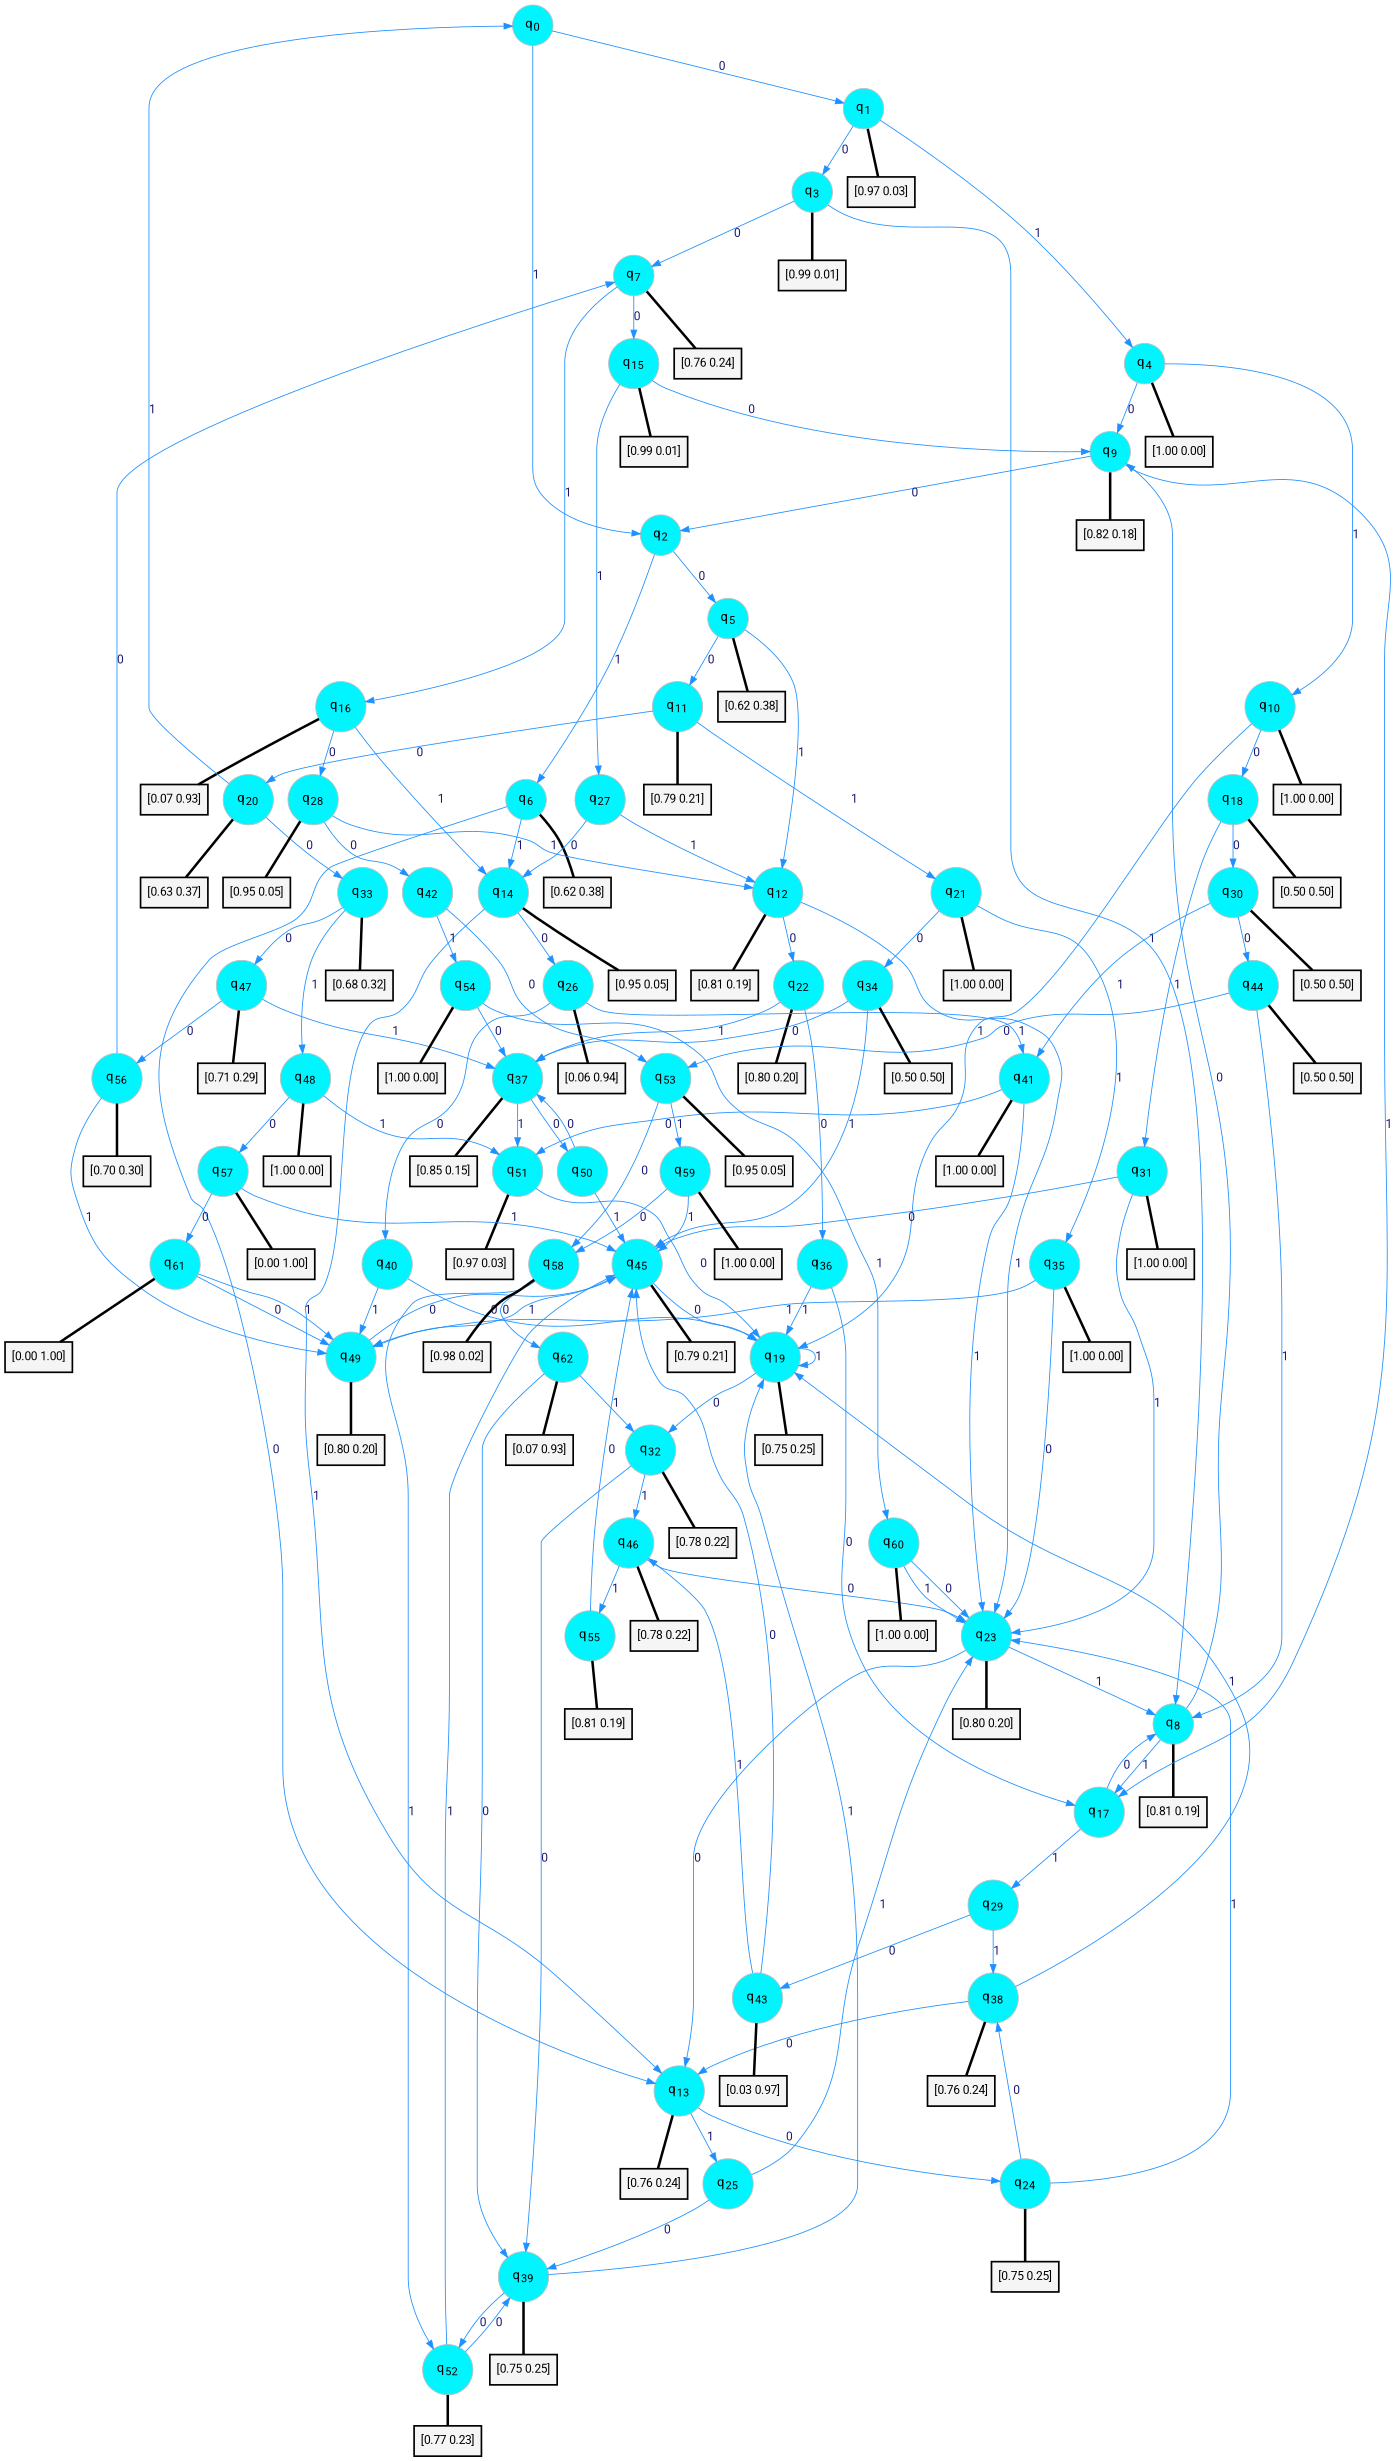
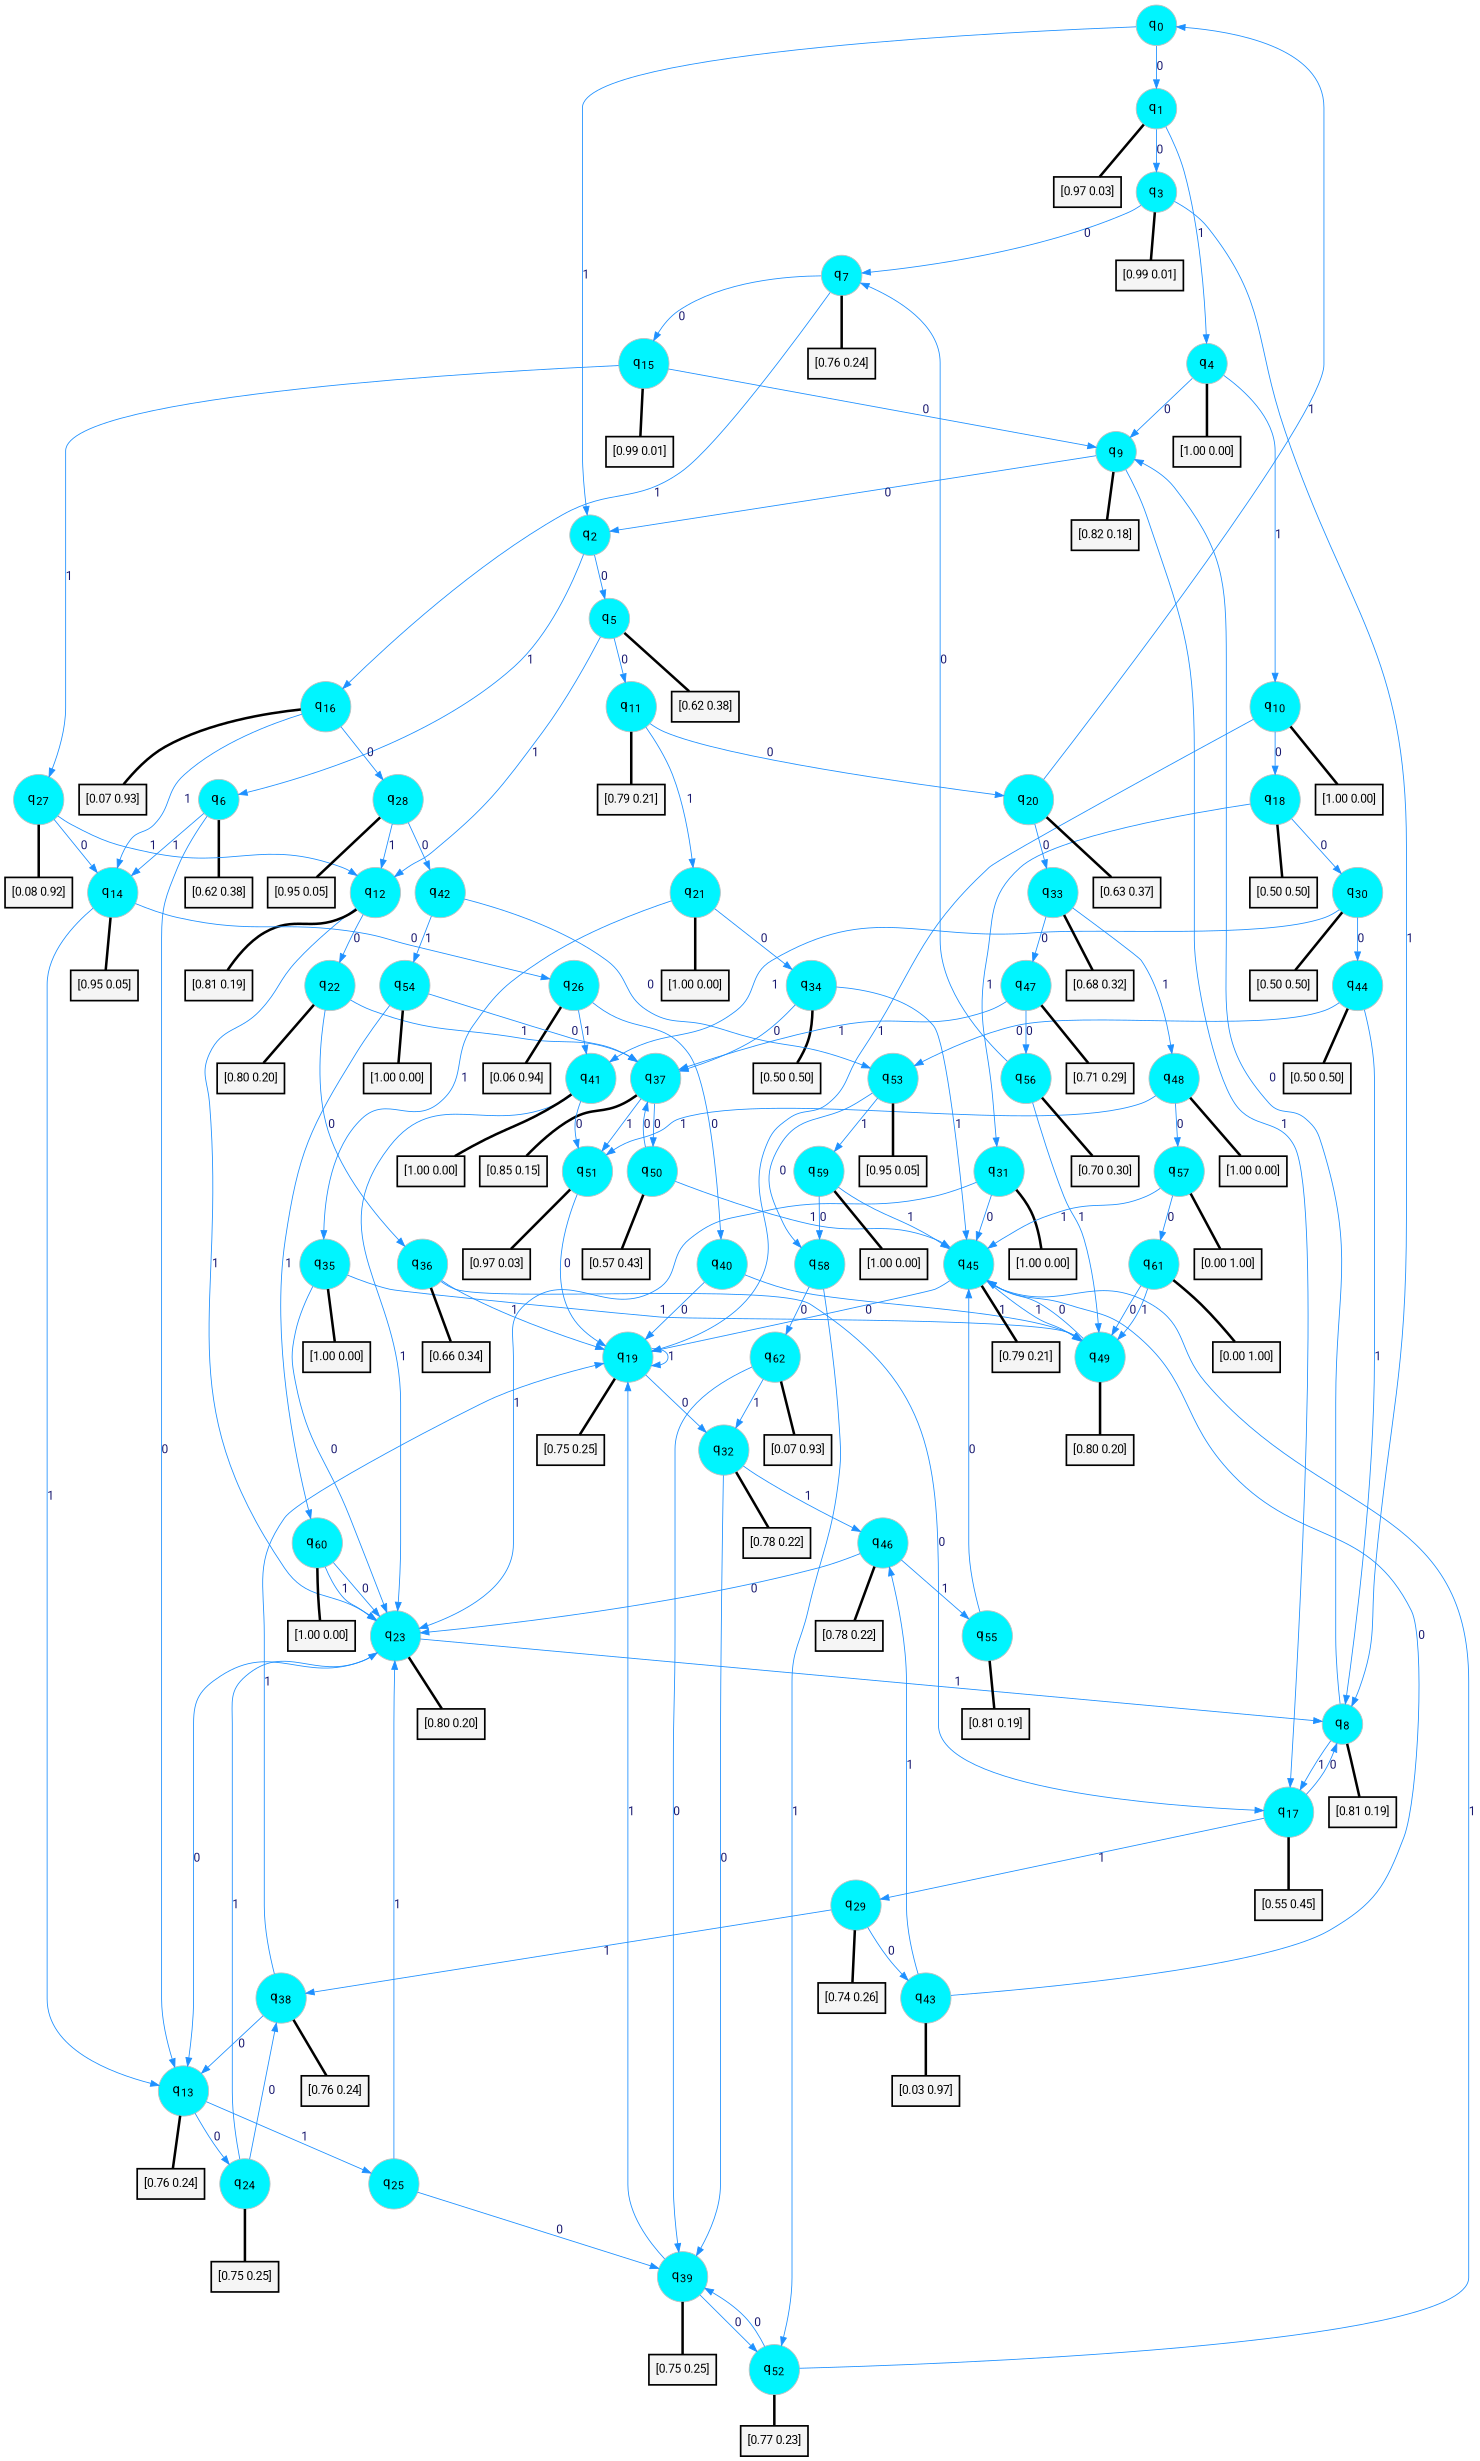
node "[0.08 0.92]": added
node "[0.57 0.43]": added
node "[0.66 0.34]": added
node "[0.98 0.02]": removed
node "[0.55 0.45]": added
node "[0.74 0.26]": added
